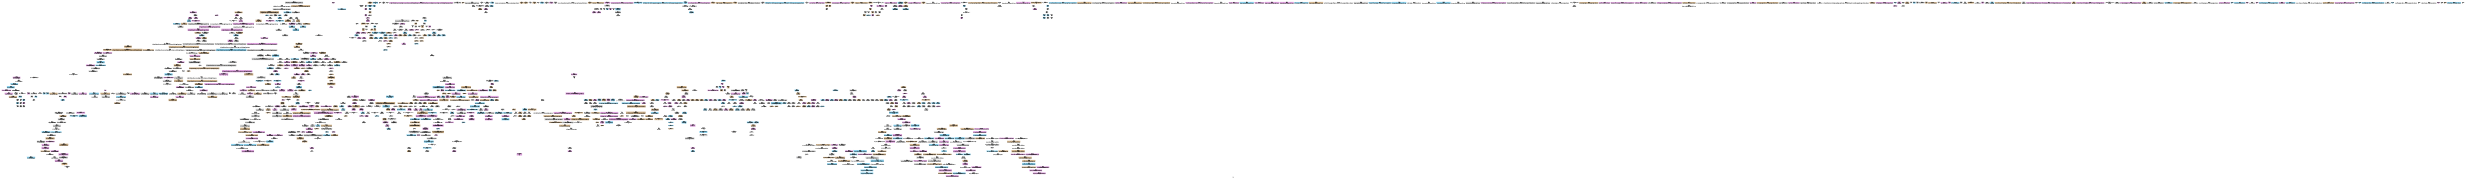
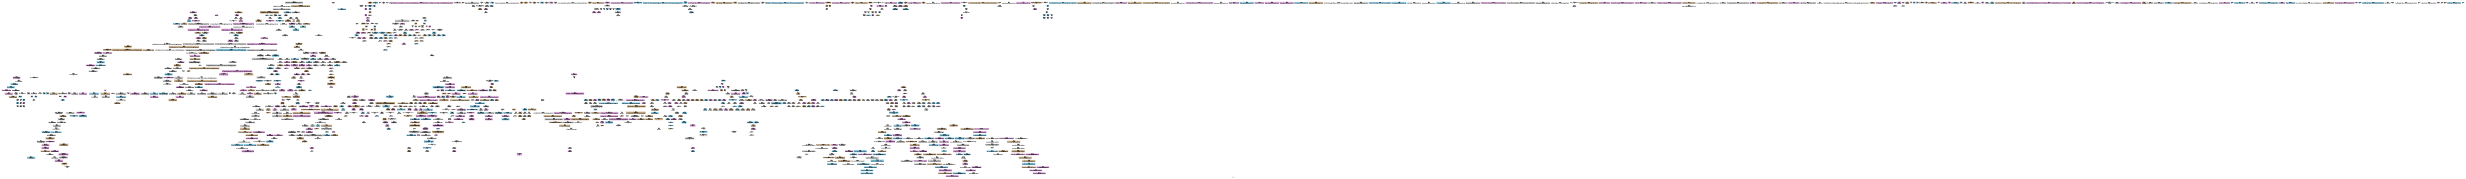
node "NodeID: 261": fillcolor tan -> skyblue
